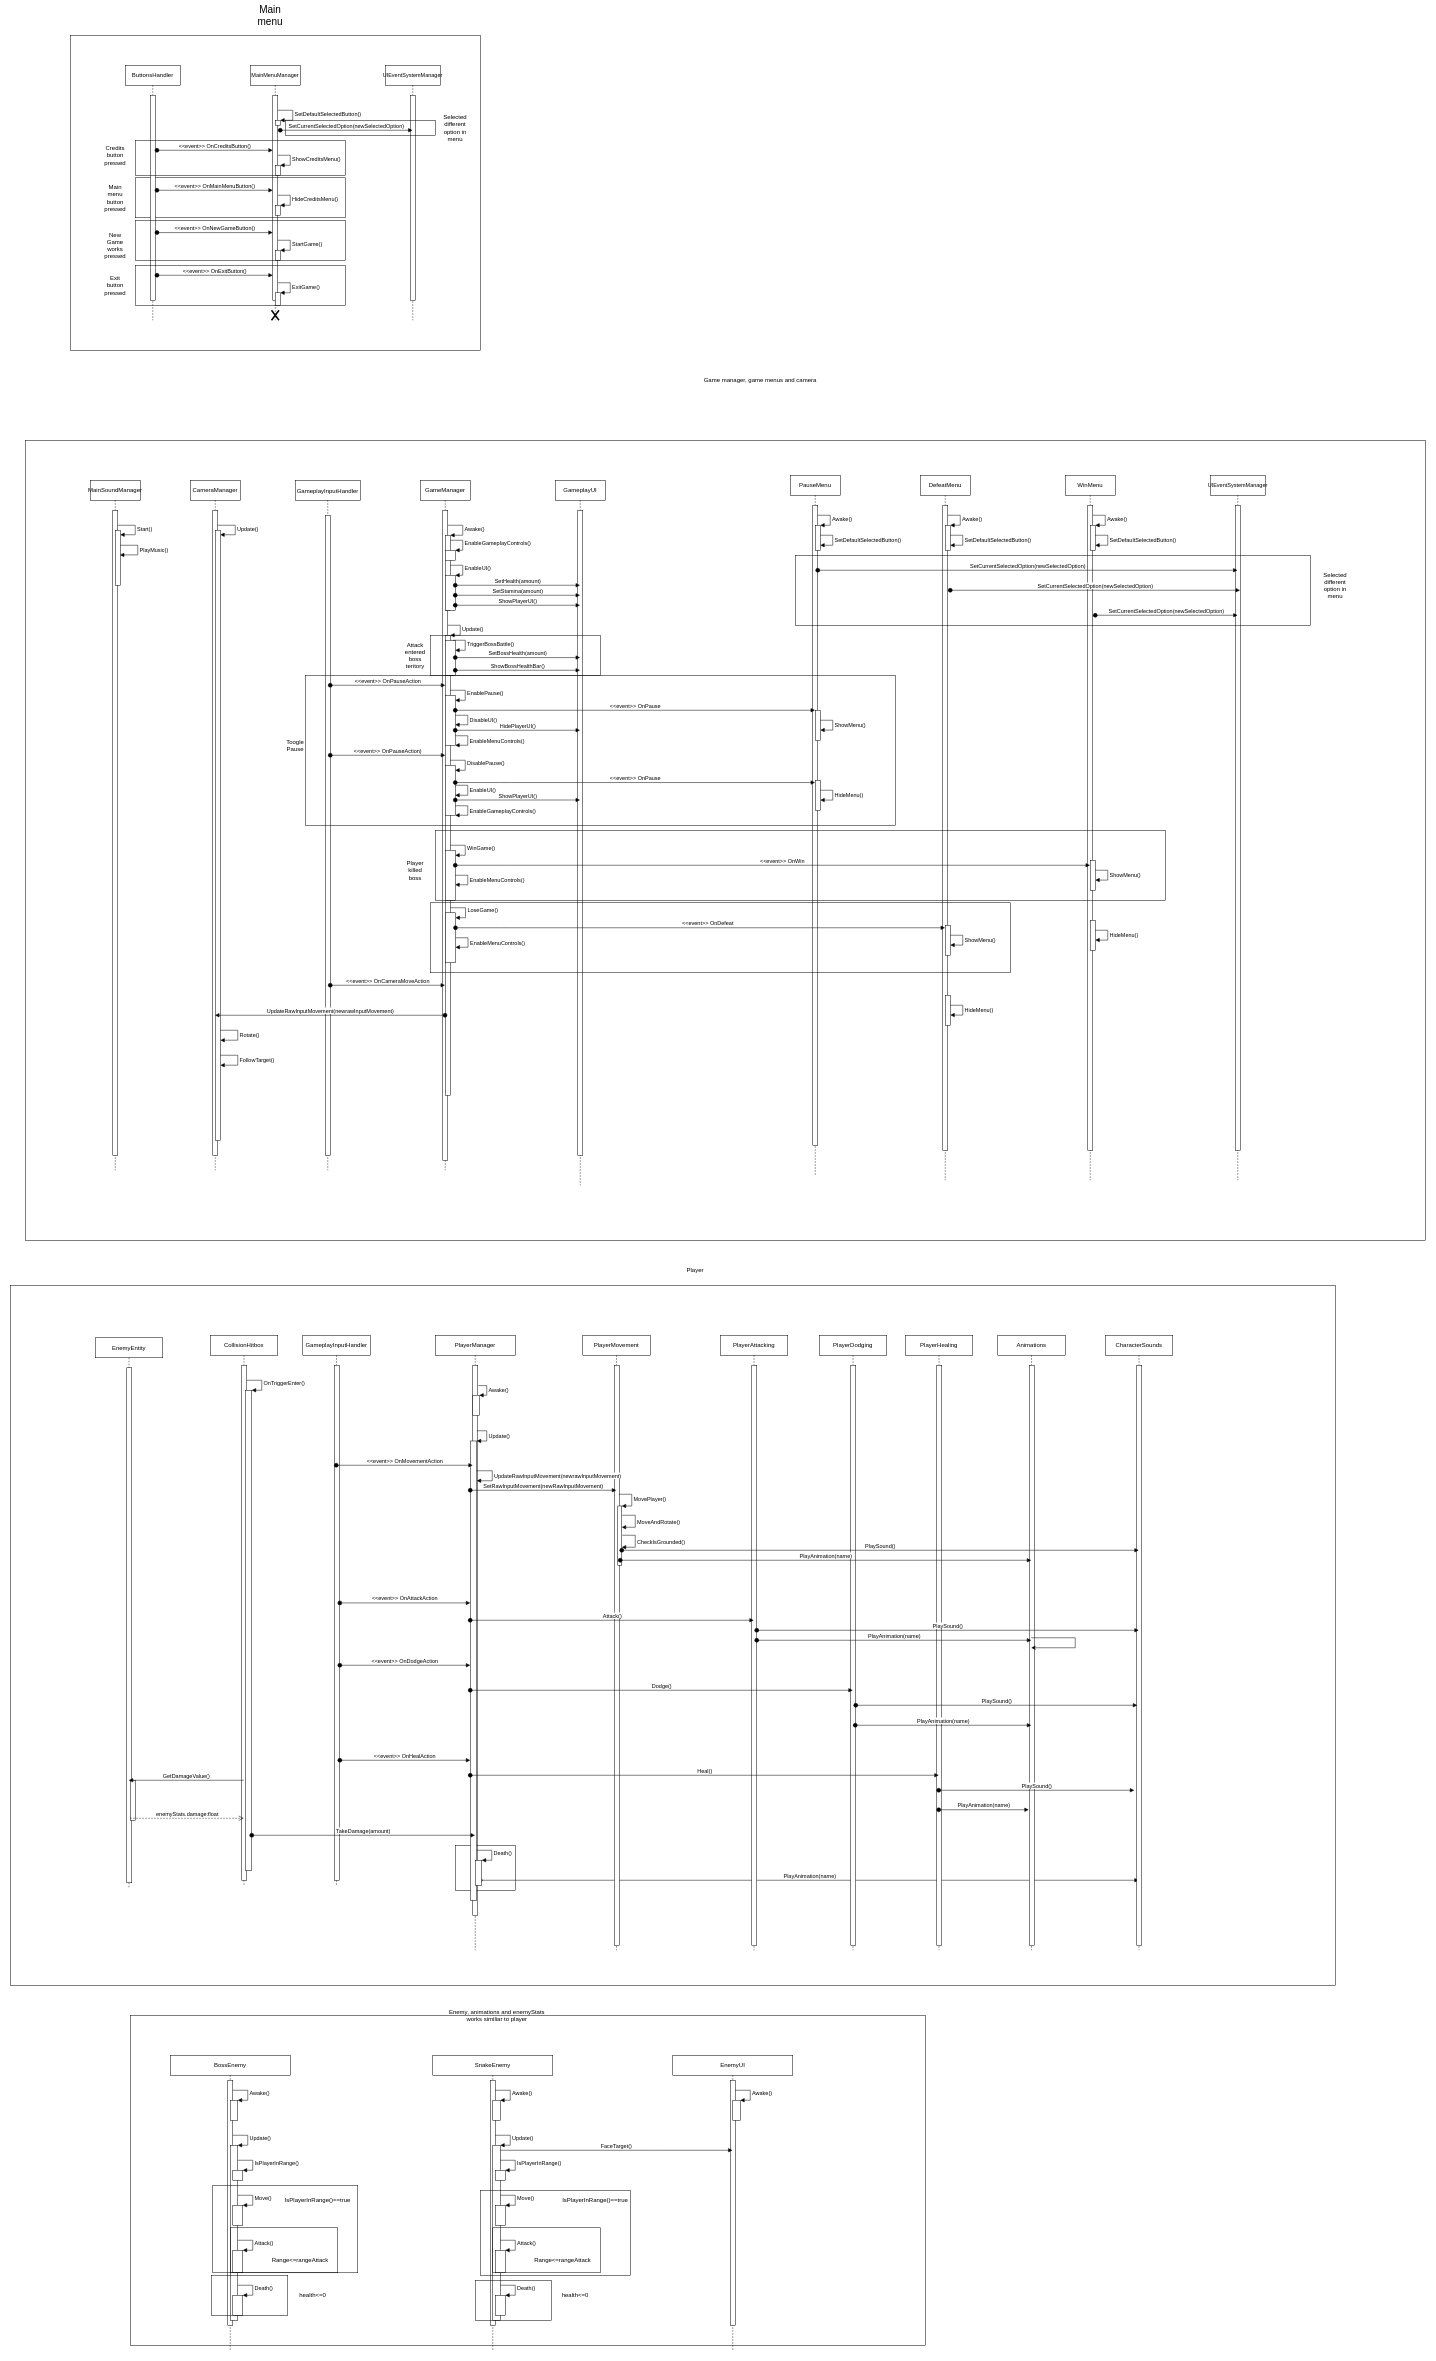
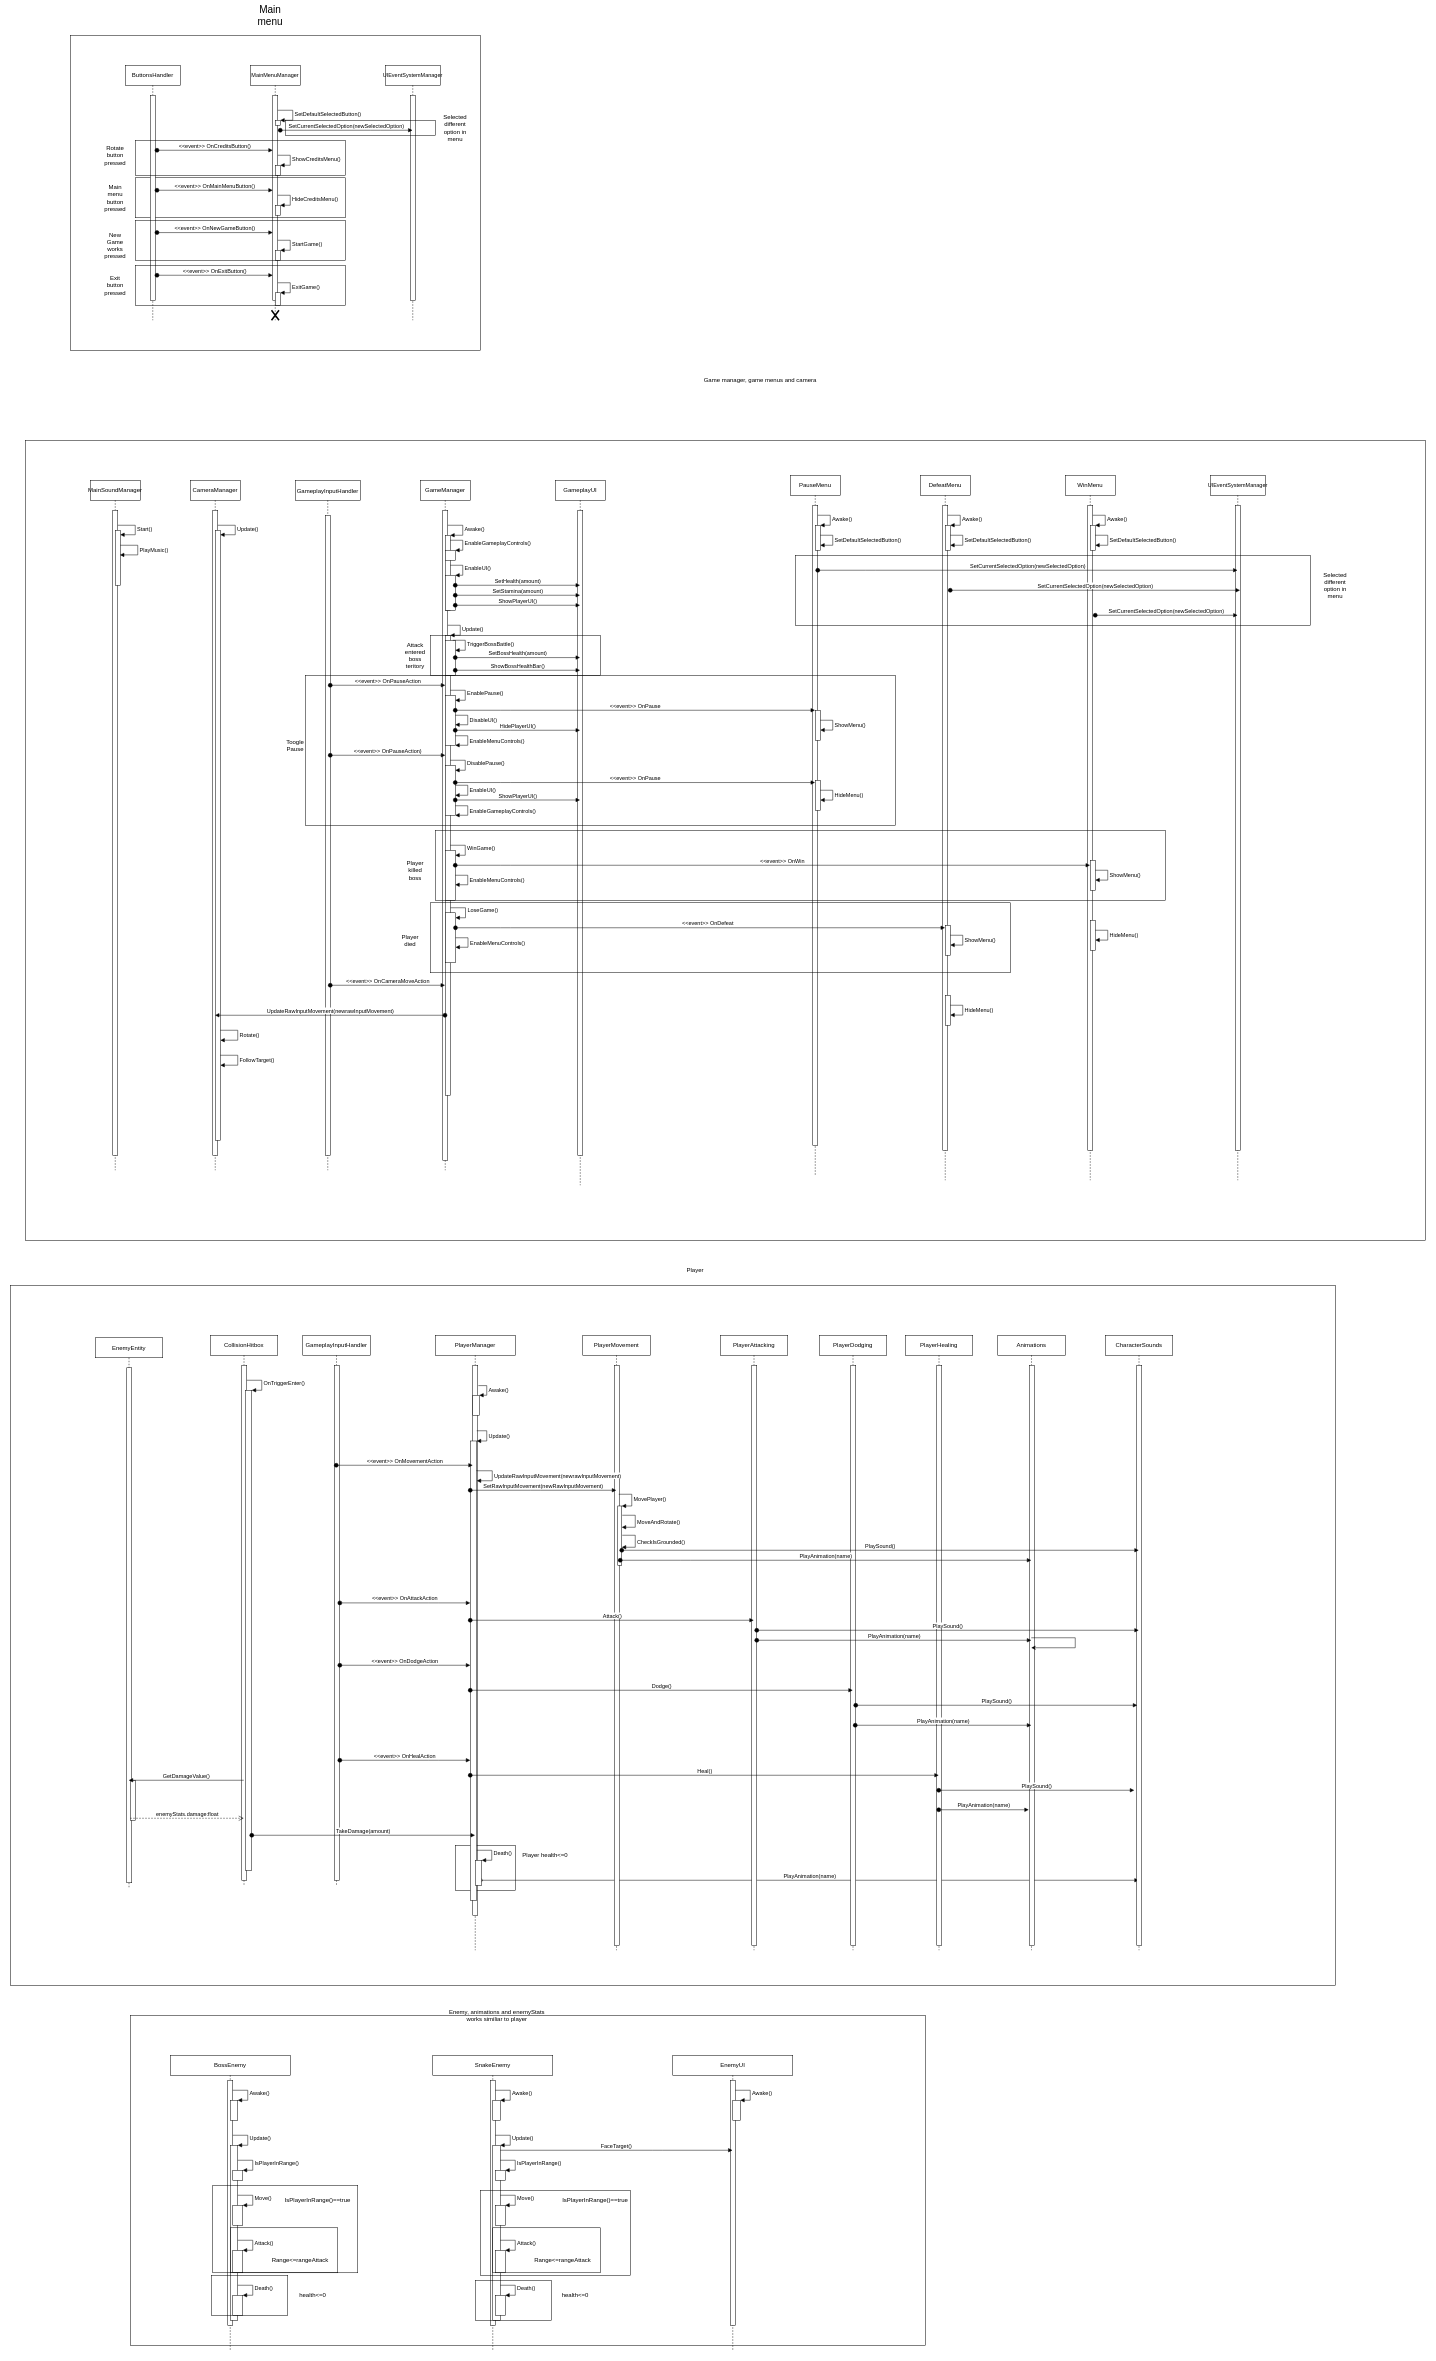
node "Credits button pressed": label "Credits button pressed" -> "Rotate button pressed"
node "Player died": added
node "Player health<=0": added
